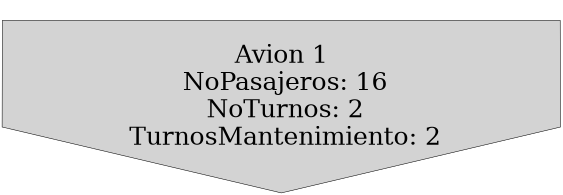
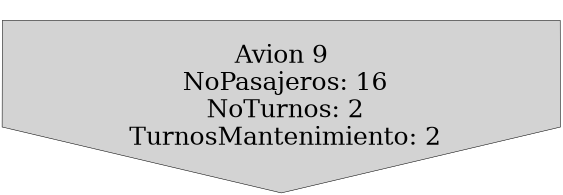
node "Avion 1 NoPasajeros: 16 NoTurnos: 2 TurnosMantenimiento: 2": label "Avion 1 NoPasajeros: 16 NoTurnos: 2 TurnosMantenimiento: 2" -> "Avion 9 NoPasajeros: 16 NoTurnos: 2 TurnosMantenimiento: 2"
